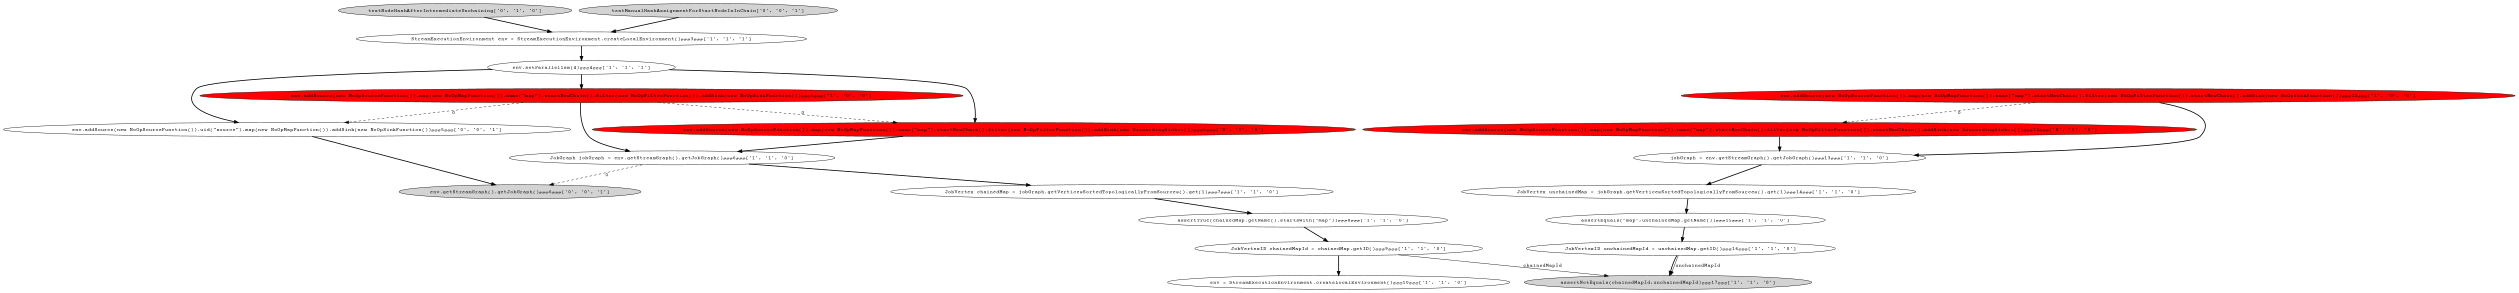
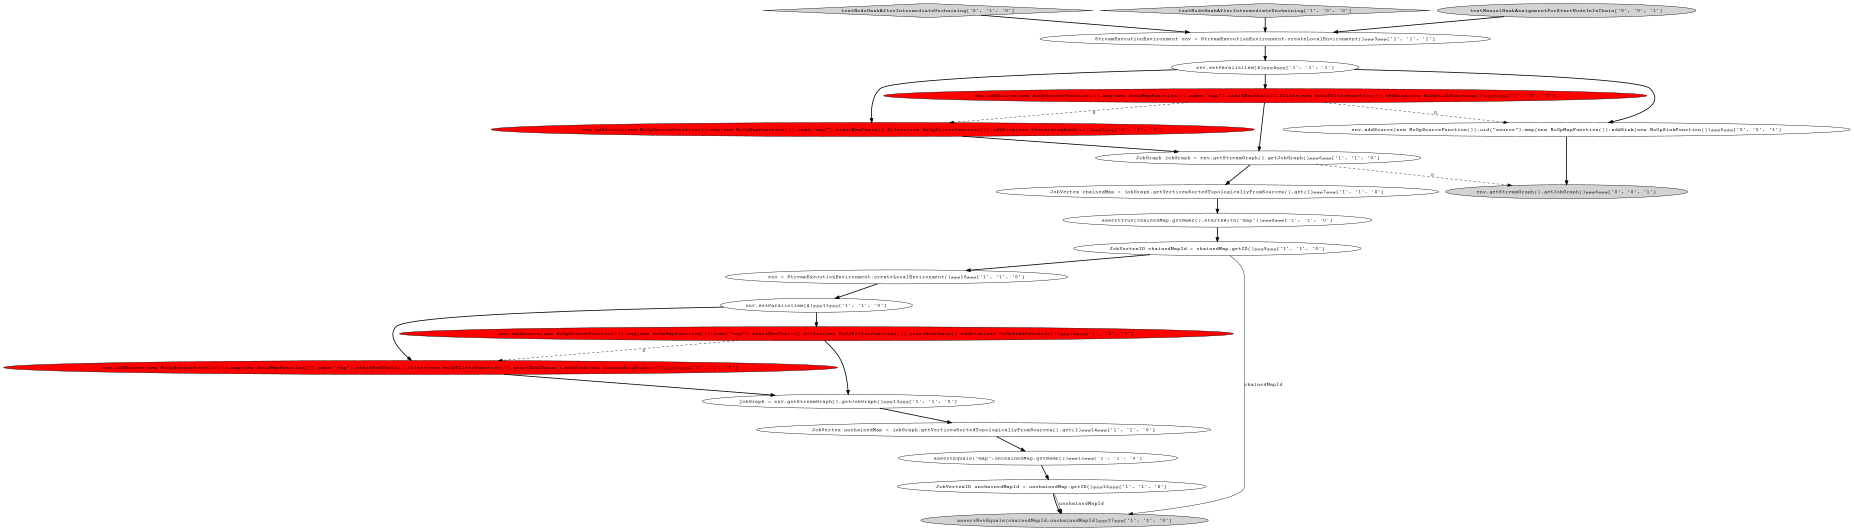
node "testNodeHashAfterIntermediateUnchaining['0', '1', '0']": shape ellipse -> diamond
node "testNodeHashAfterIntermediateUnchaining['1', '0', '0']": added
node "env.setParallelism(4)@@@11@@@['1', '1', '0']": added
